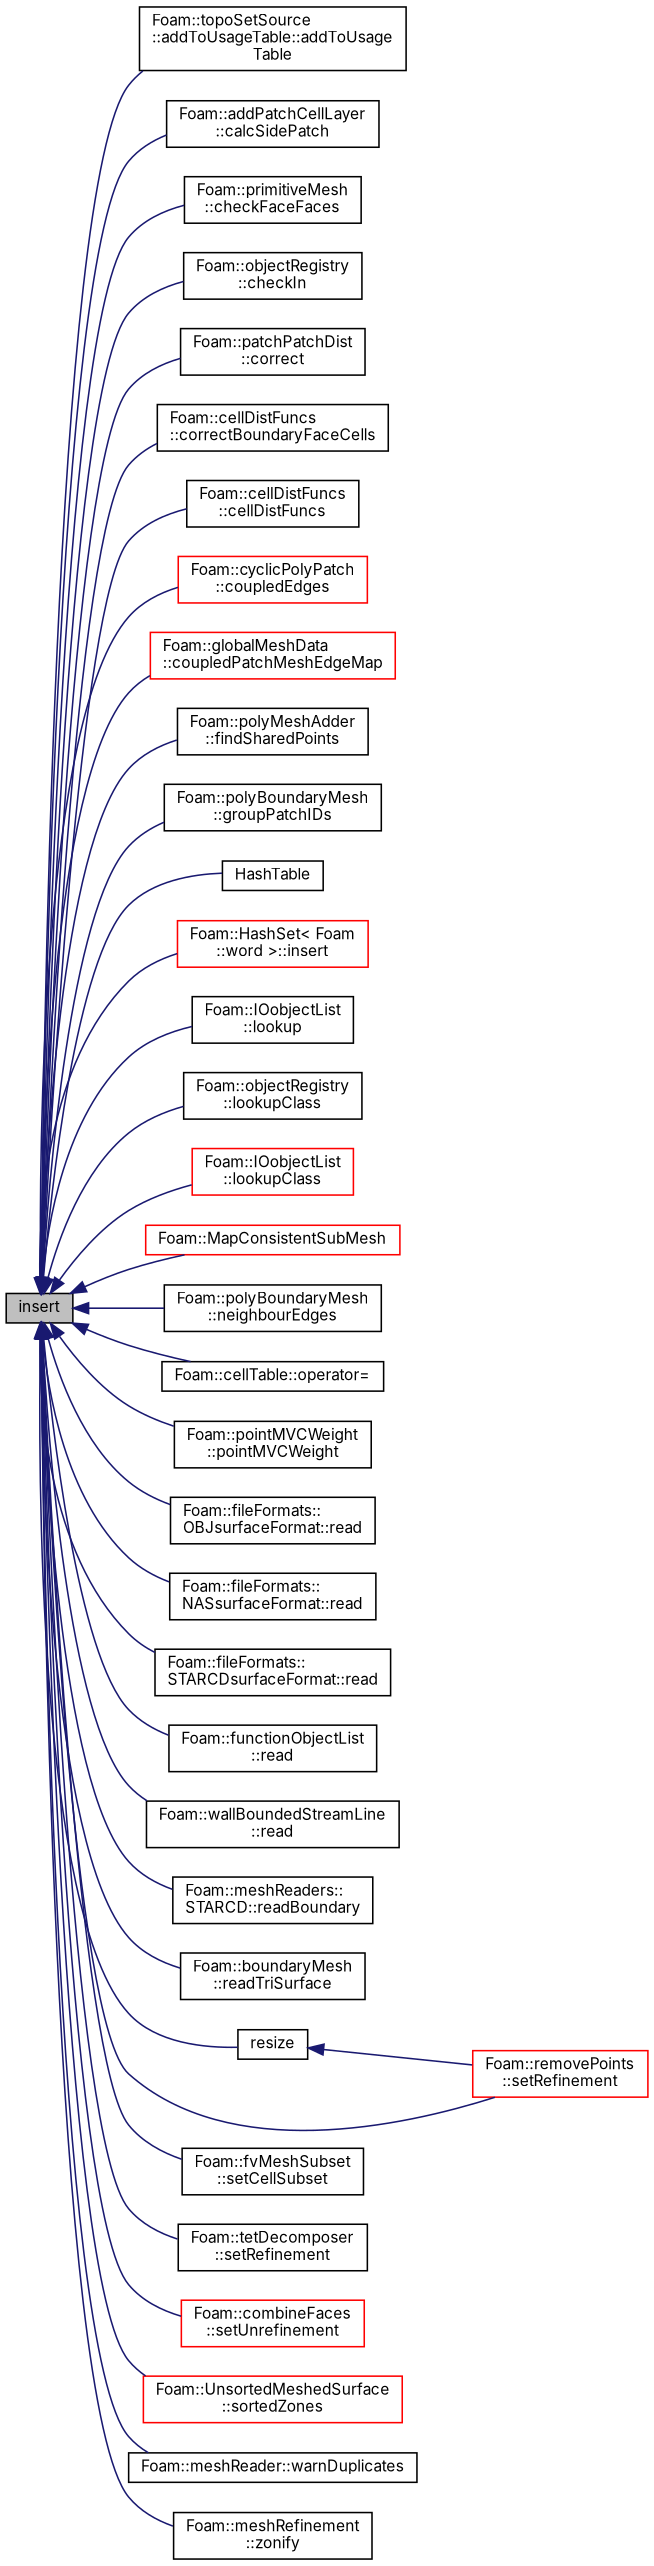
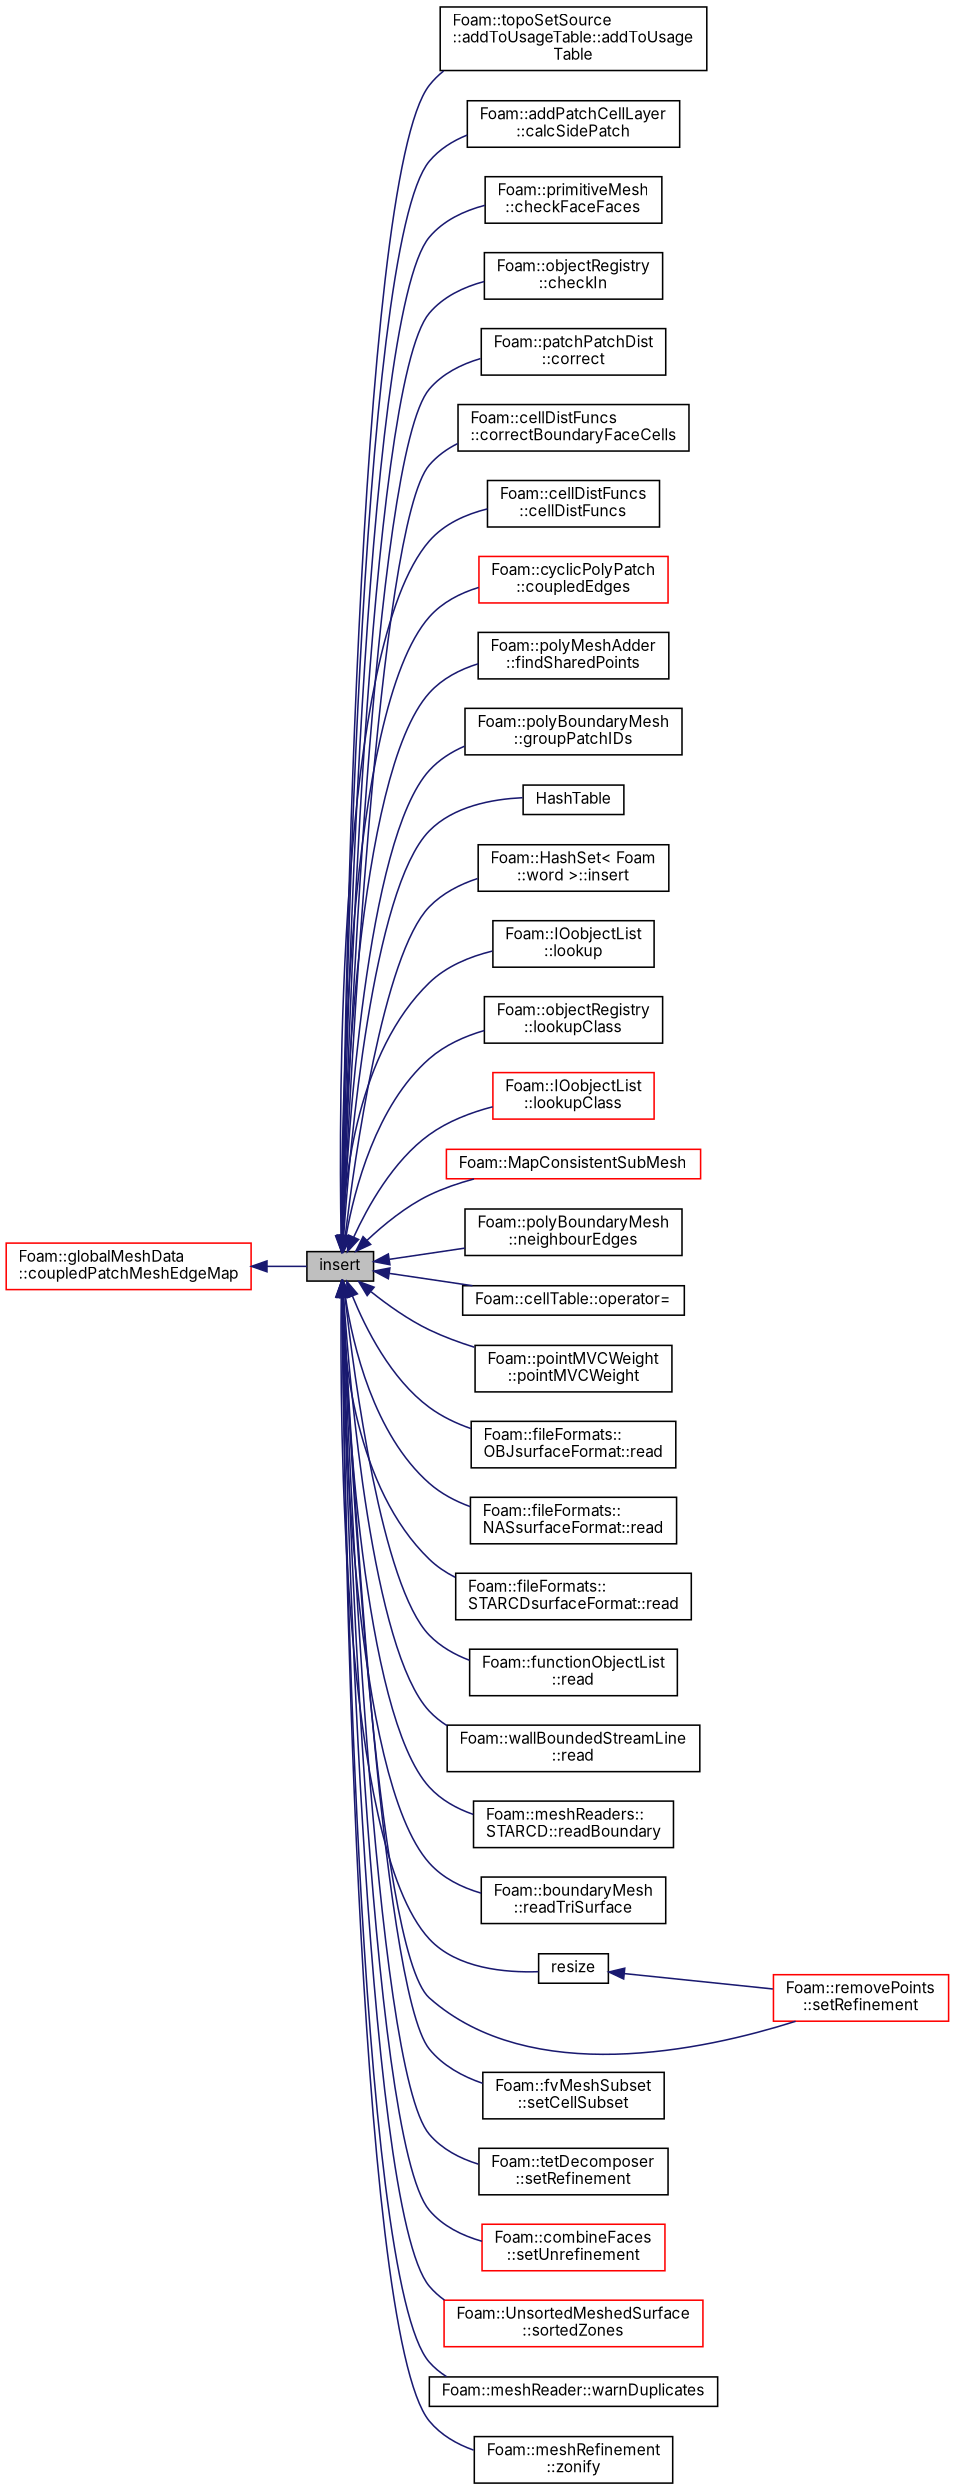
node "Foam::HashSet< Foam ::word >::insert": color red -> black
edge "Foam::globalMeshData ::coupledPatchMeshEdgeMap" -> "insert": reversed
